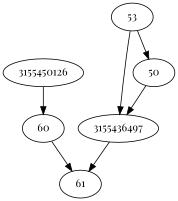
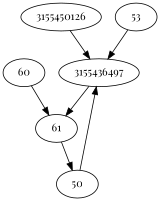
edge "53" -> "50": now "61" -> "50"
edge "3155450126" -> "60": now "3155450126" -> "3155436497"
